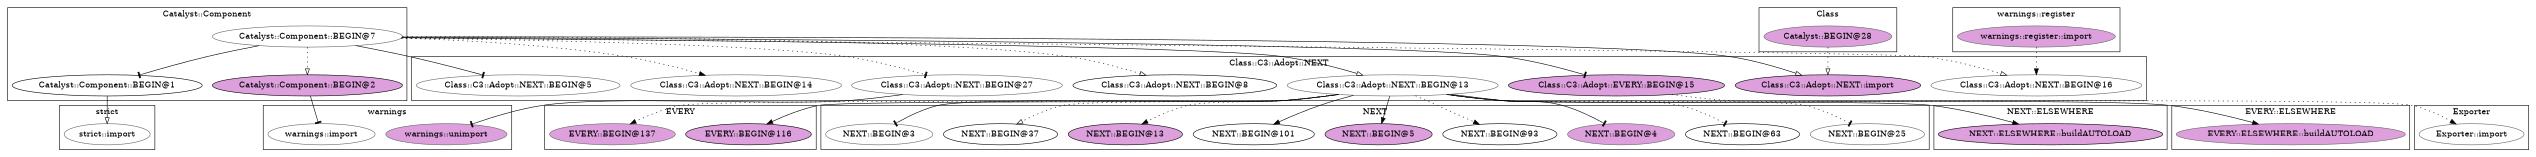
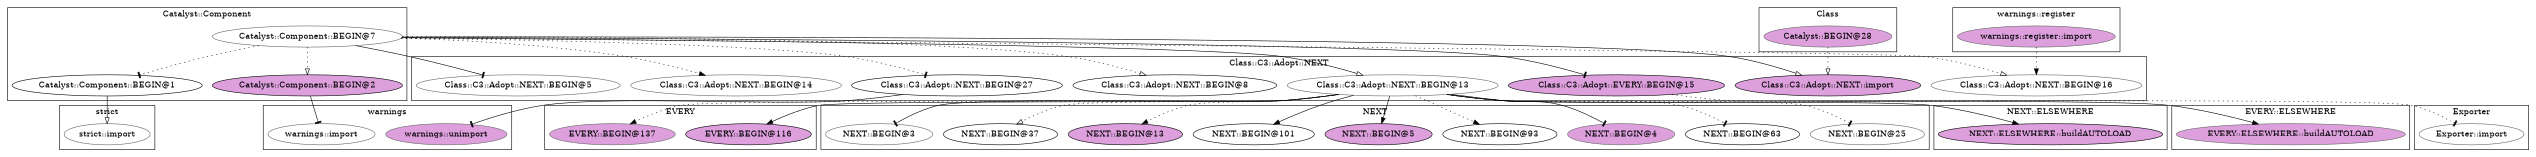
edge "Catalyst::Component::BEGIN@7" -> "Catalyst::Component::BEGIN@1": style solid -> dotted
node "Class::C3::Adopt::NEXT::BEGIN@27": color gray40 -> black
edge "Class::C3::Adopt::EVERY::BEGIN@15" -> "Exporter::import": arrowhead normal -> tee
